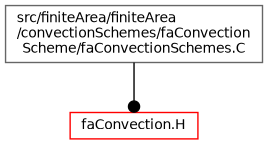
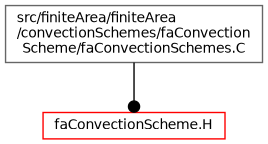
node "faConvection.H": label "faConvection.H" -> "faConvectionScheme.H"
